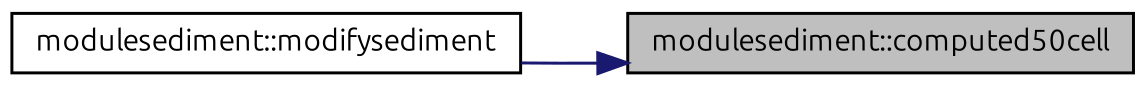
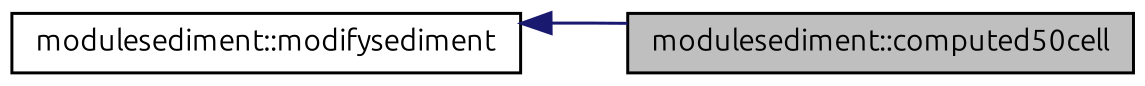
edge "modulesediment::modifysediment" -> "modulesediment::computed50cell": reversed
